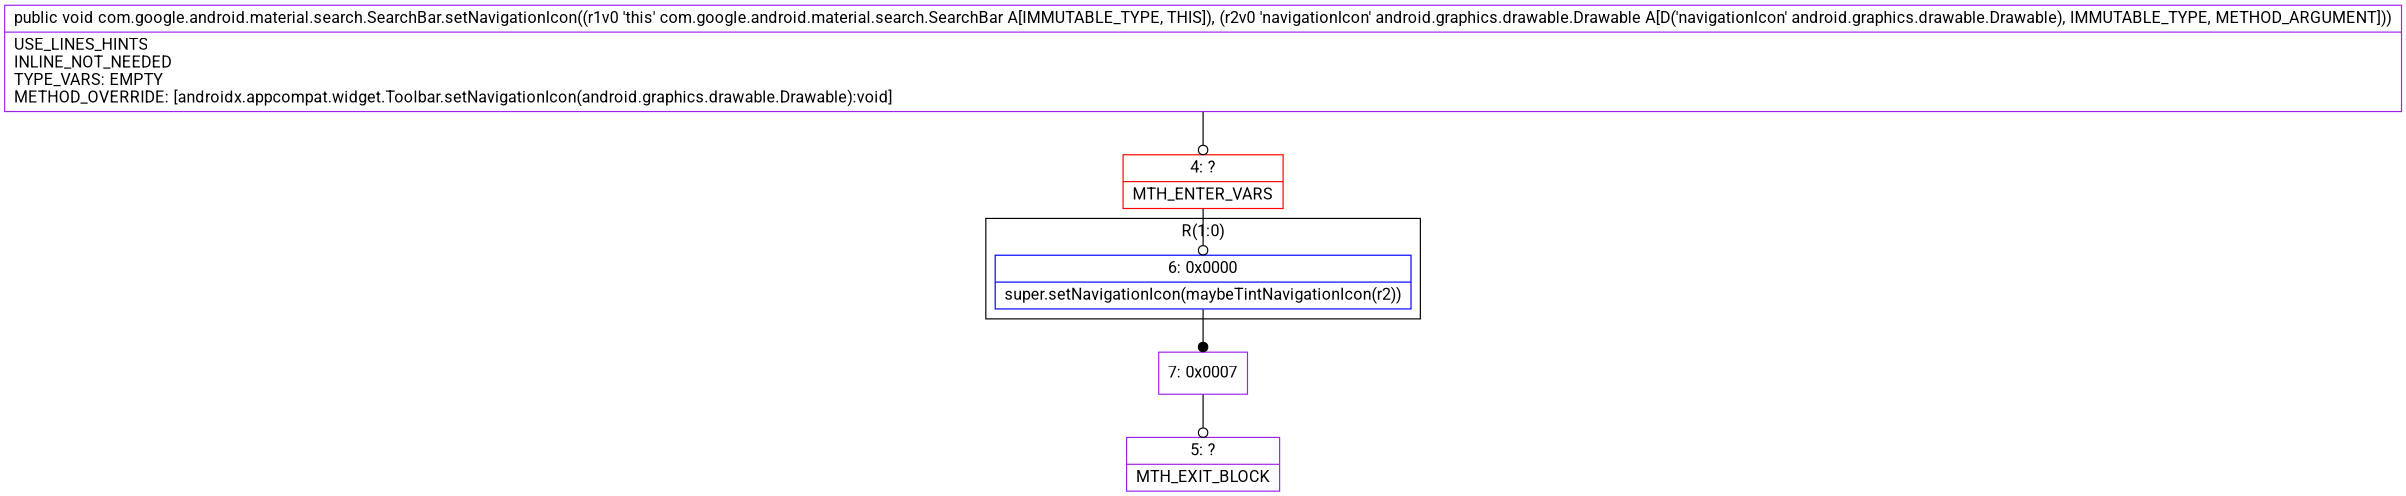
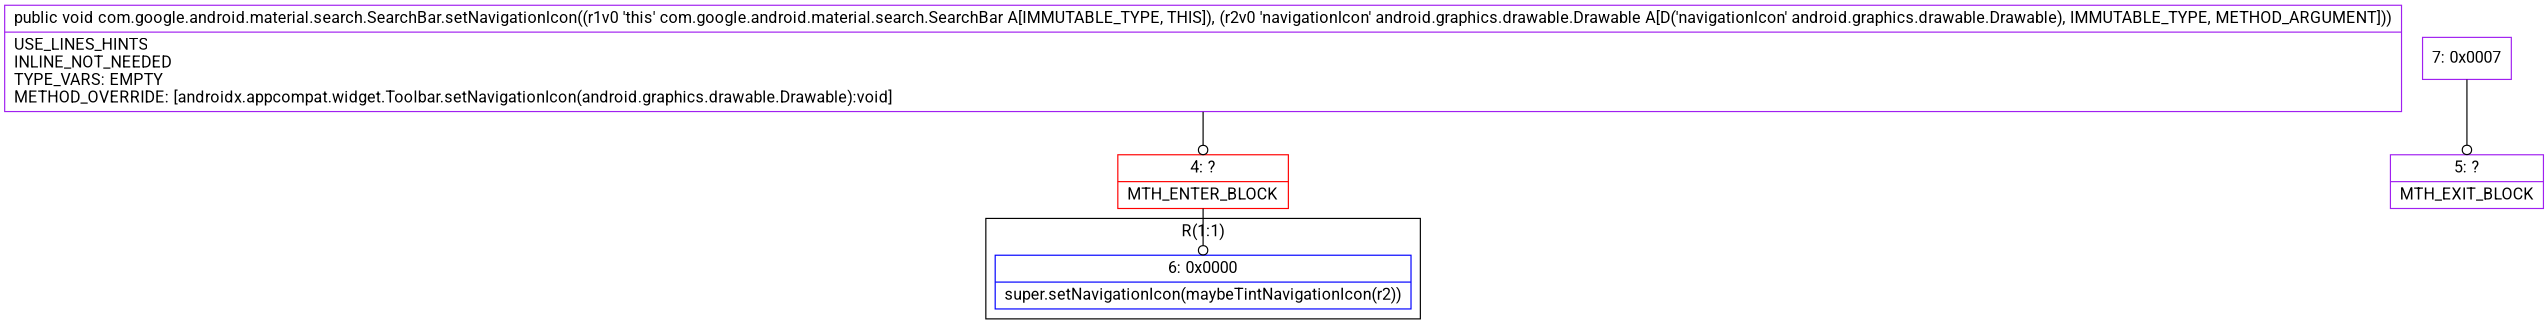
node "4: ?": text "MTH_ENTER_VARS" -> "MTH_ENTER_BLOCK"
cluster "R(1:0)": label "R(1:0)" -> "R(1:1)"
edge "6: 0x0000" -> "7: 0x0007": removed
